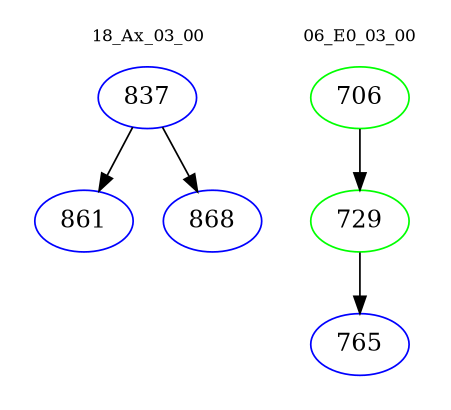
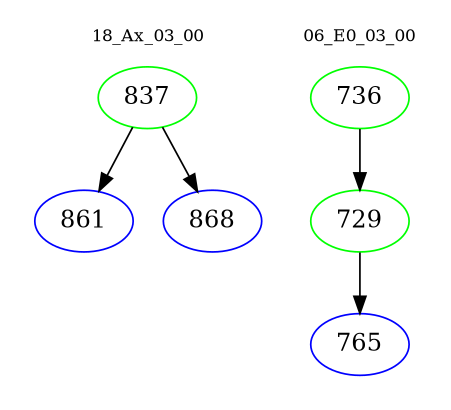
node "837": color blue -> green
node "706": label "706" -> "736"
